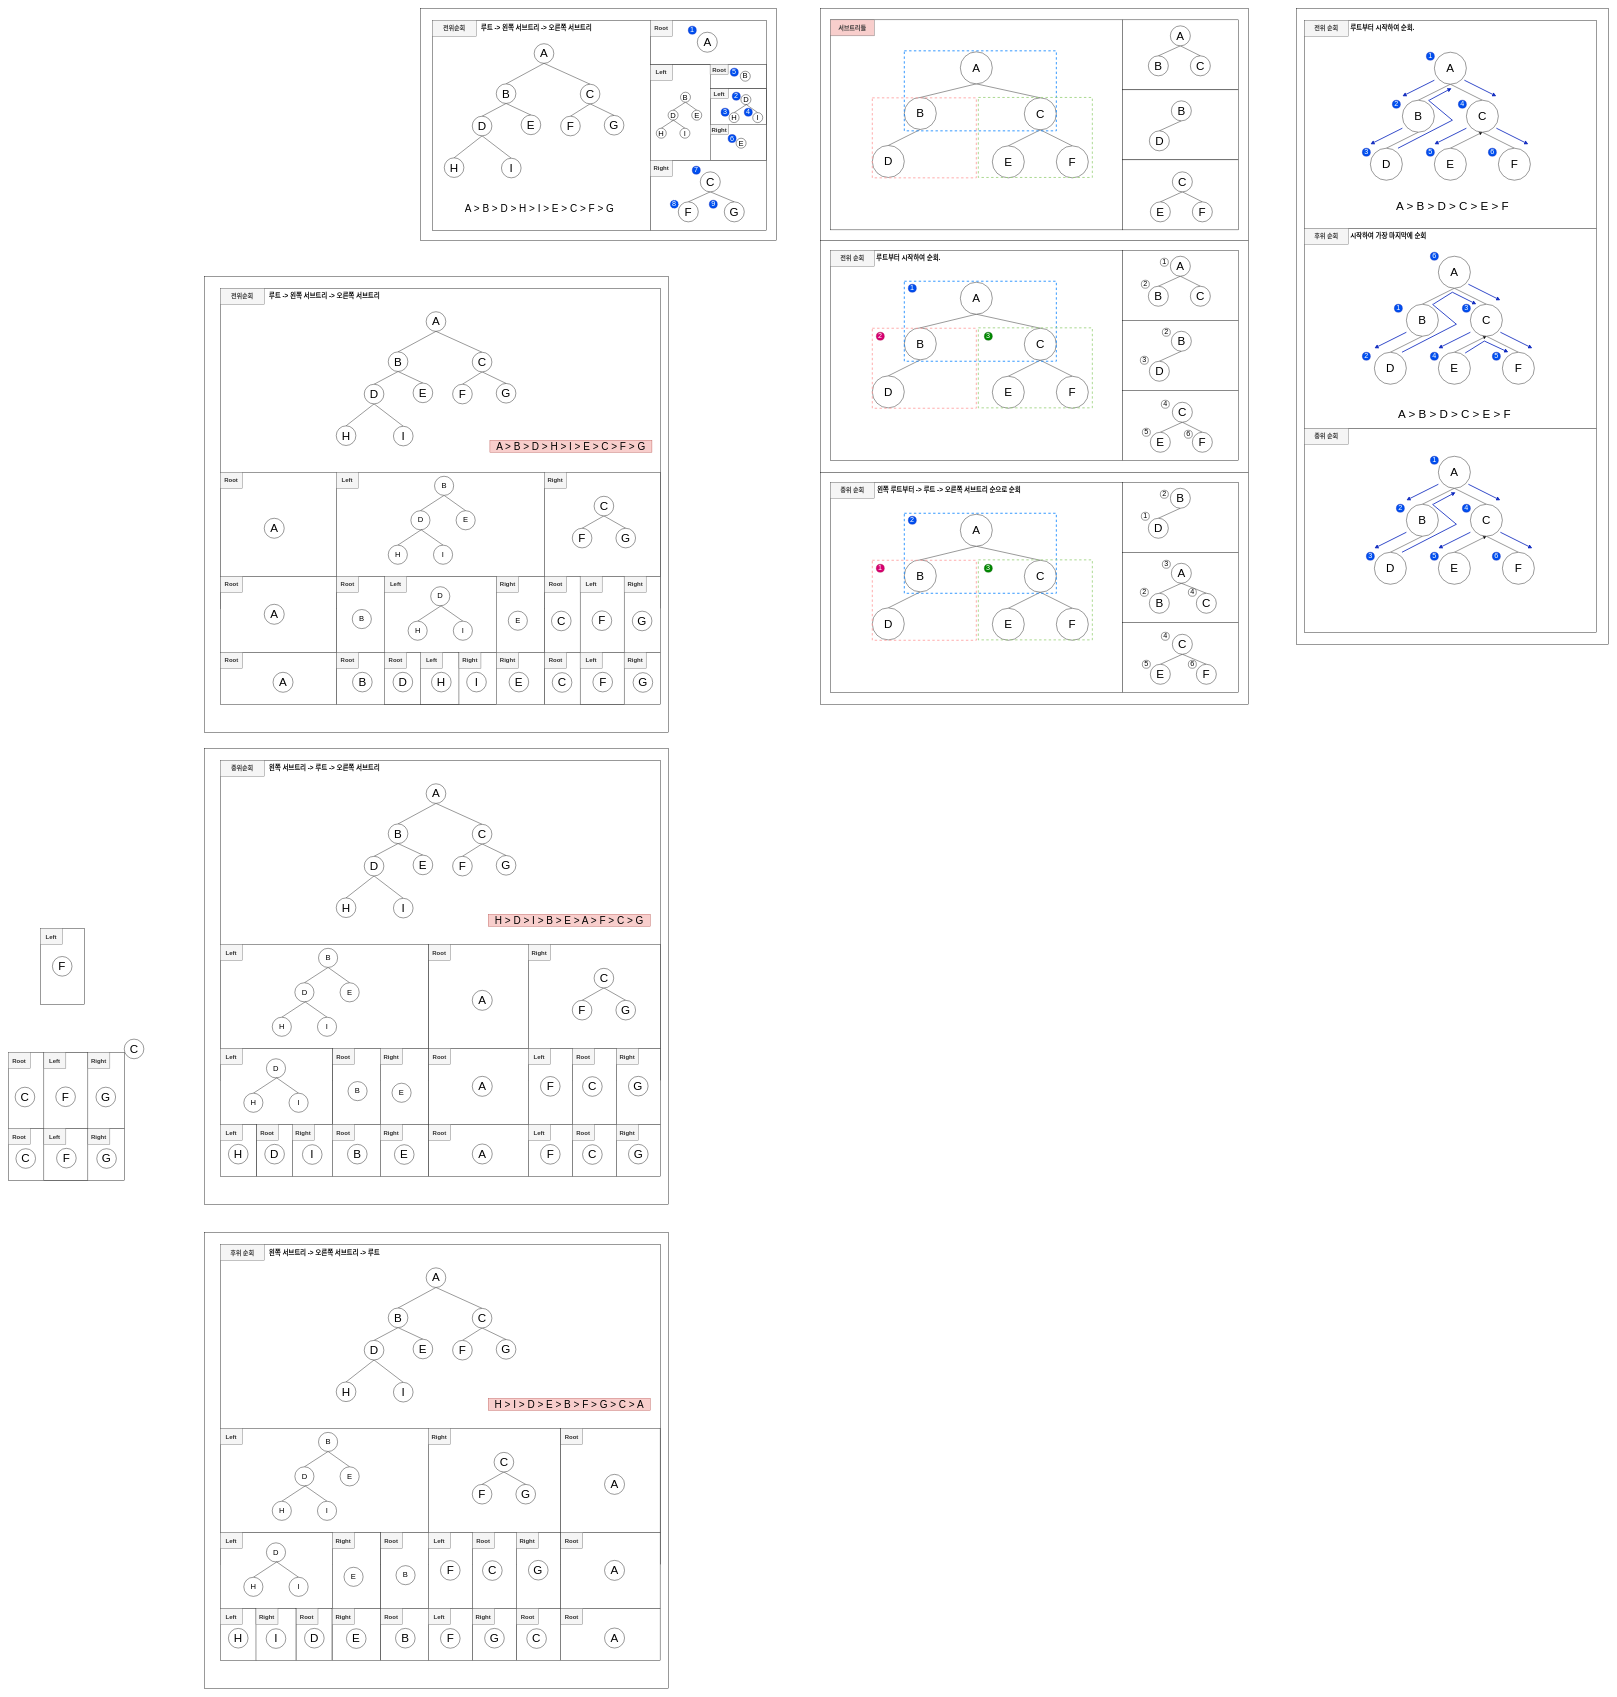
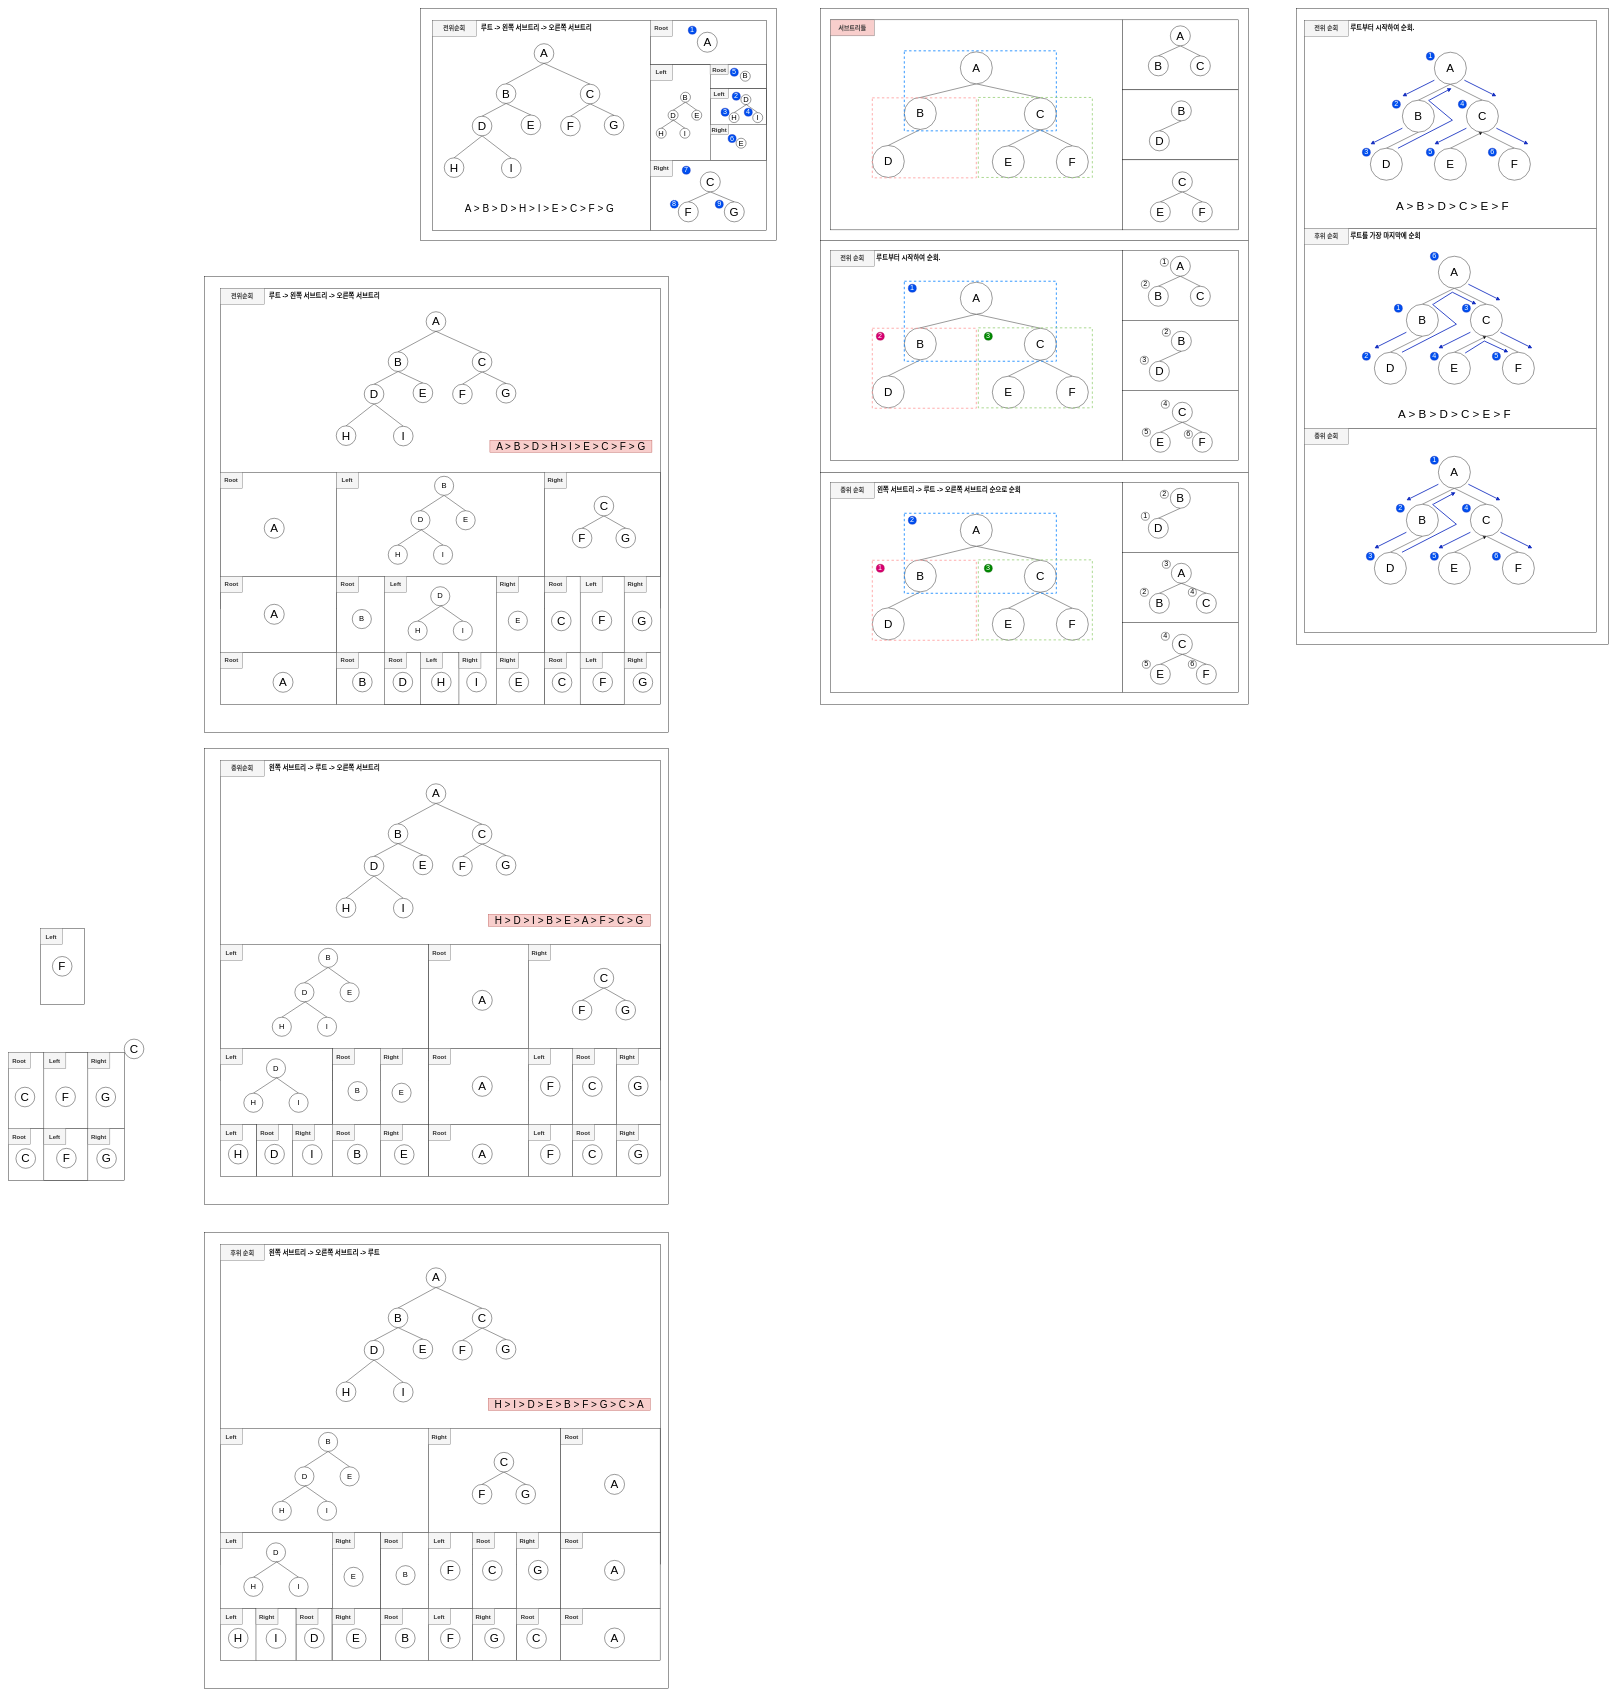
node "7": moved (696, 170) -> (686, 170)
node "9": moved (713, 204) -> (719, 204)
node "시작하여 가장 마지막에 순회": label "시작하여 가장 마지막에 순회" -> "루트를 가장 마지막에 순회"
node "왼쪽 루트부터 -> 루트 -> 오른쪽 서브트리 순으로 순회": label "왼쪽 루트부터 -> 루트 -> 오른쪽 서브트리 순으로 순회" -> "왼쪽 서브트리 -> 루트 -> 오른쪽 서브트리 순으로 순회"
